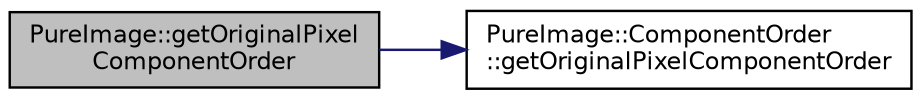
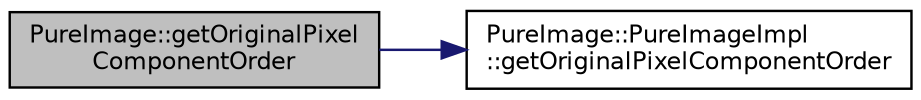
node "PureImage::ComponentOrder ::getOriginalPixelComponentOrder": label "PureImage::ComponentOrder ::getOriginalPixelComponentOrder" -> "PureImage::PureImageImpl ::getOriginalPixelComponentOrder"
